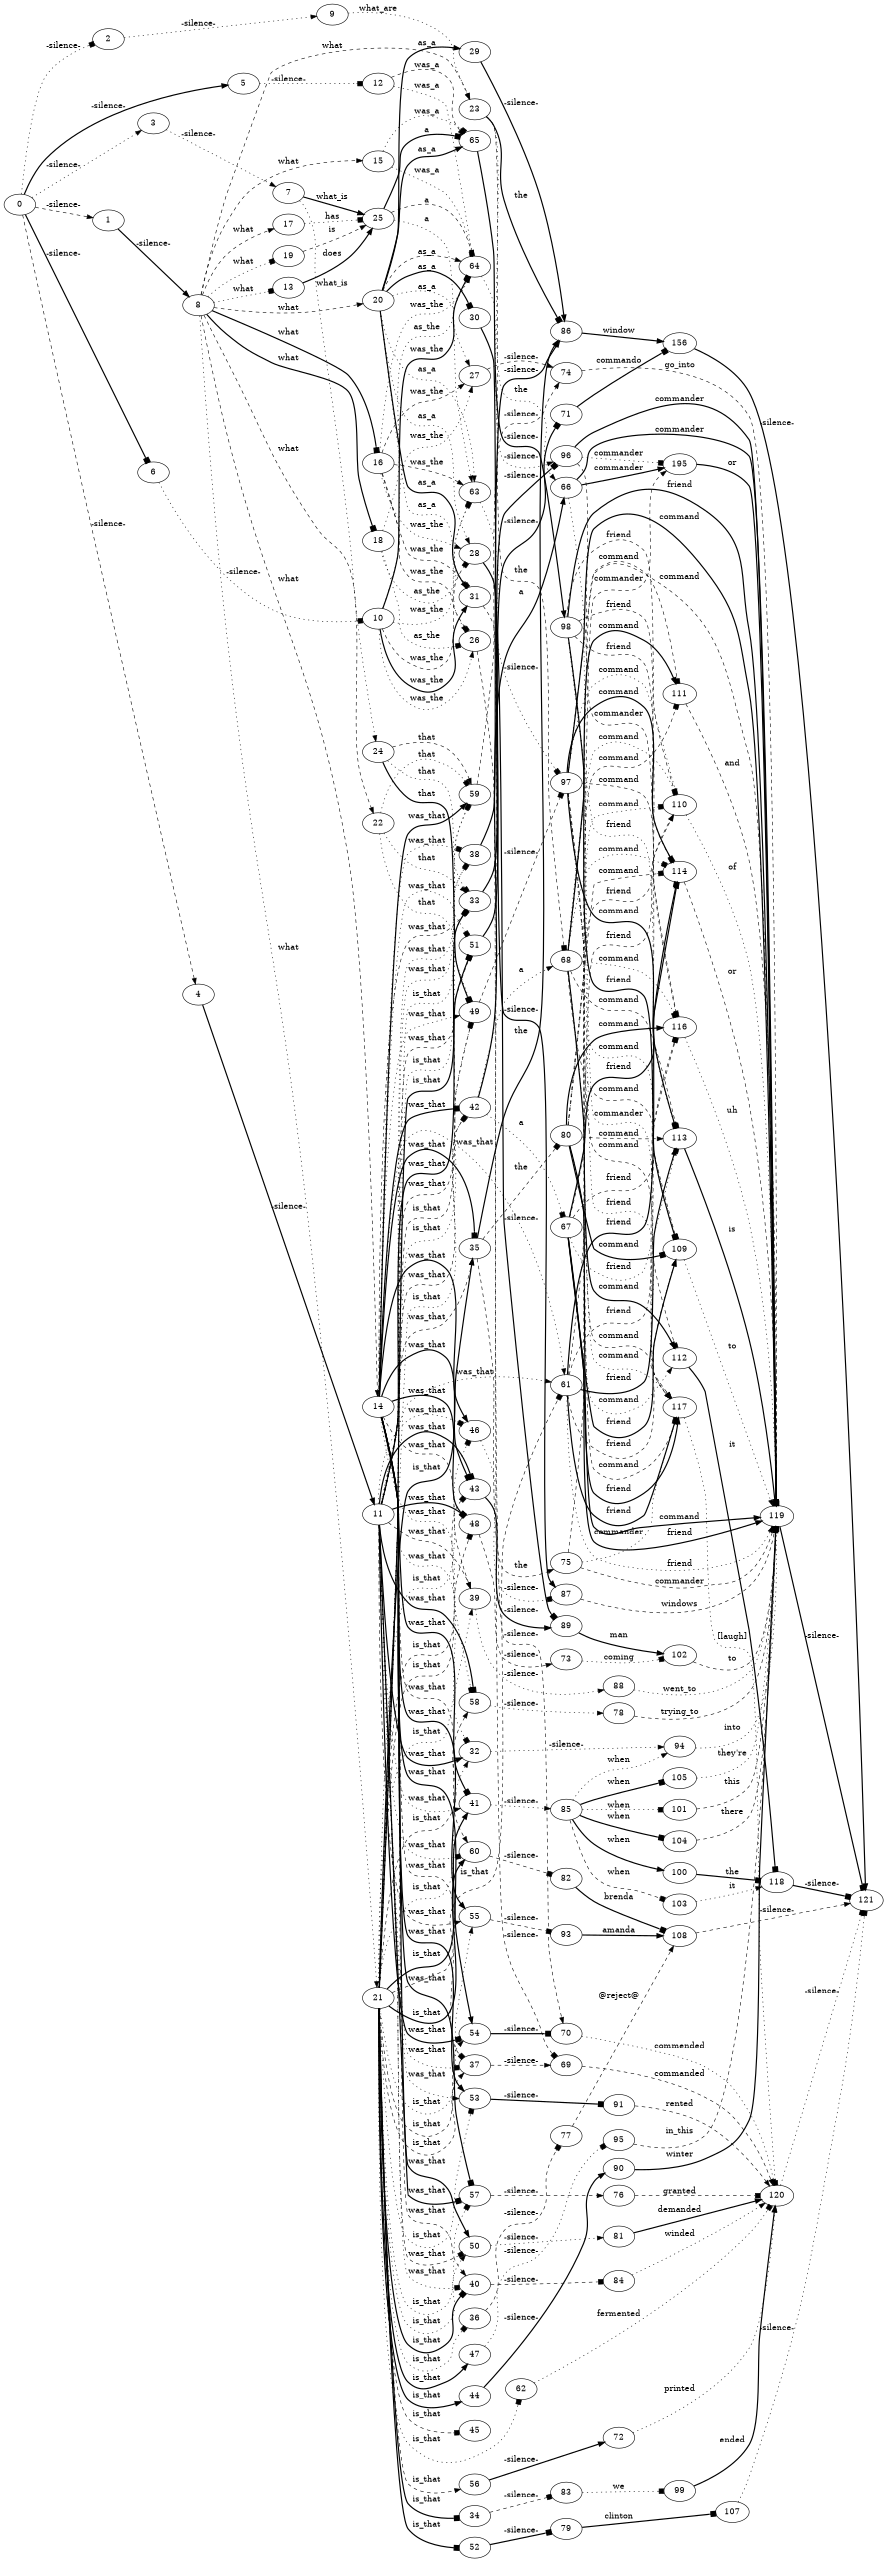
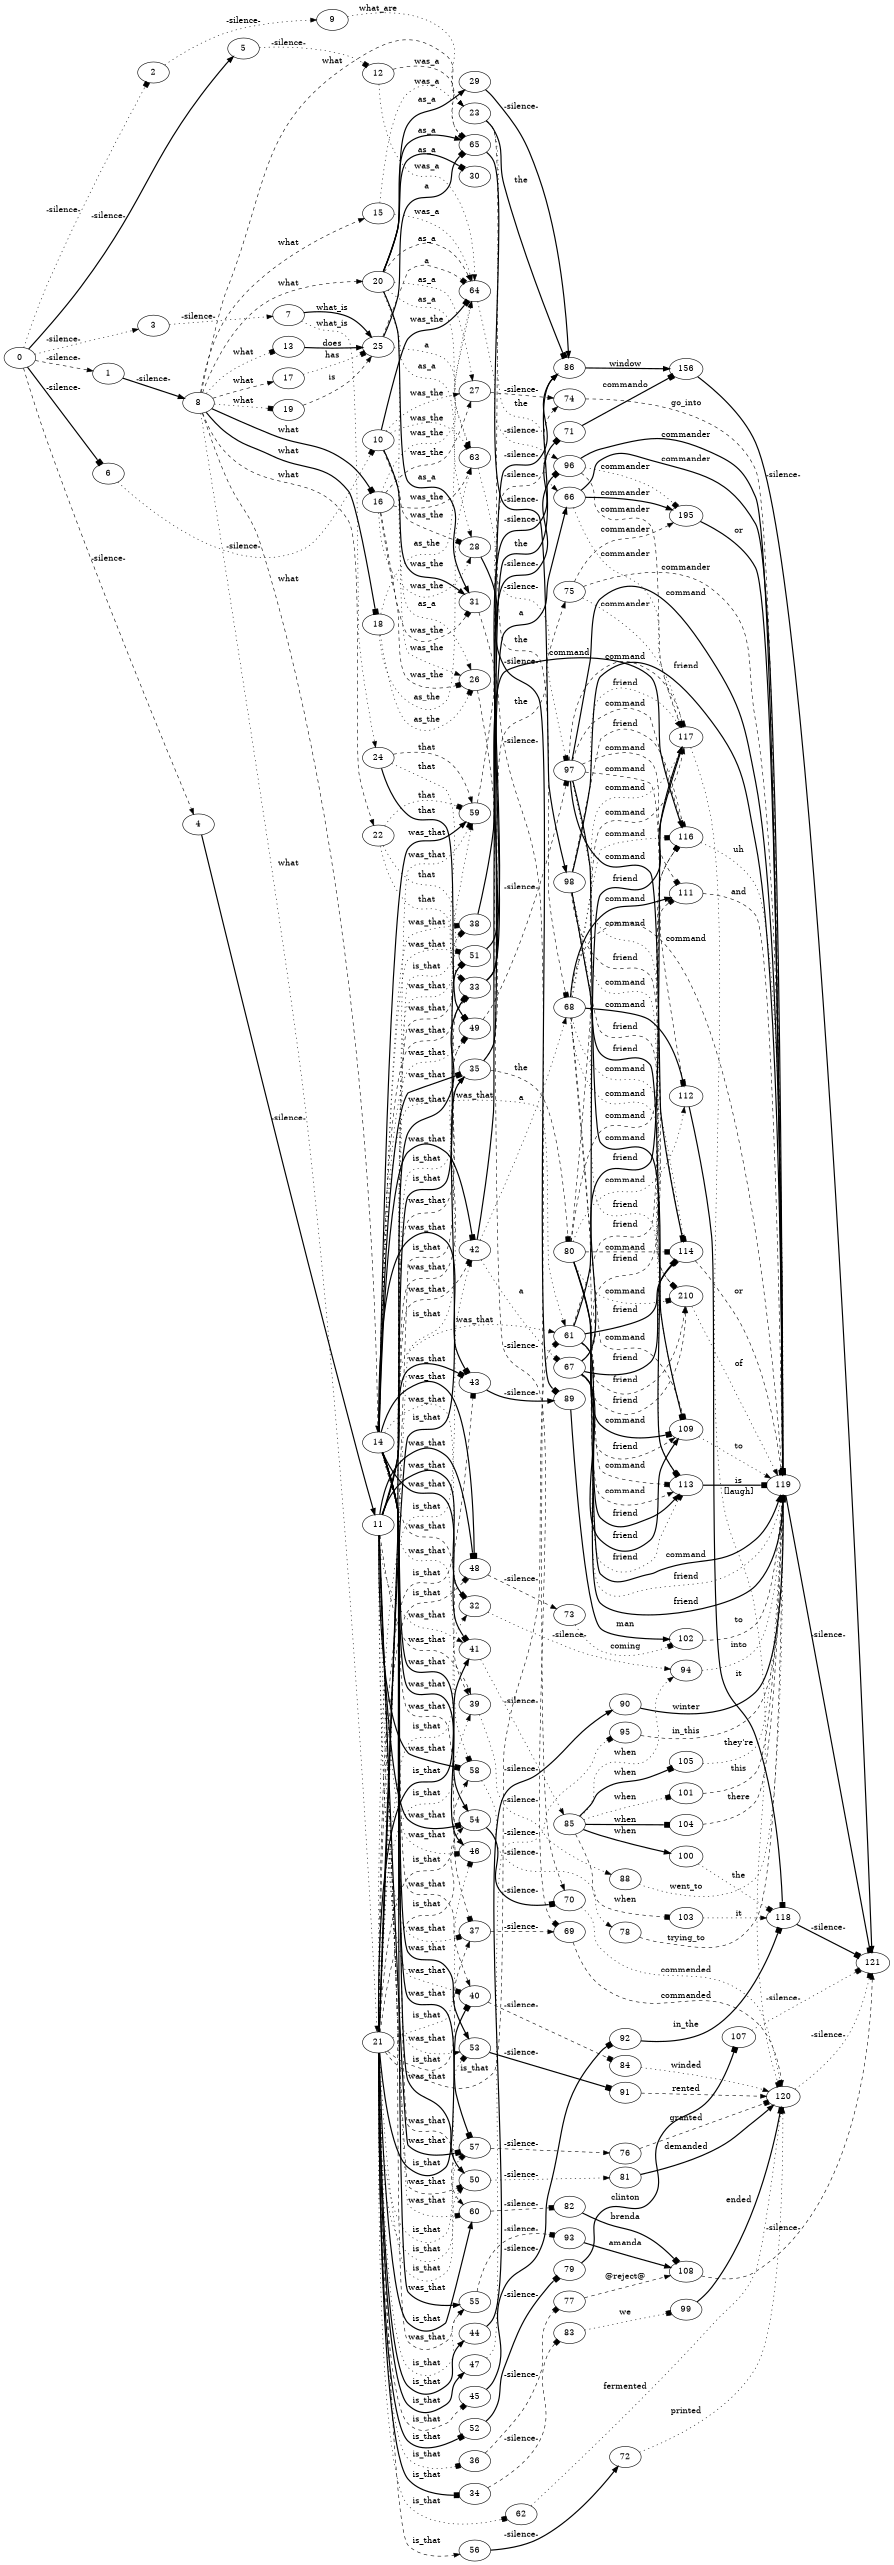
node "110": label "110" -> "210"
edge "80" -> "116": now "33" -> "116"
node "87": removed
edge "100" -> "118": style bold -> dotted
node "92": added
